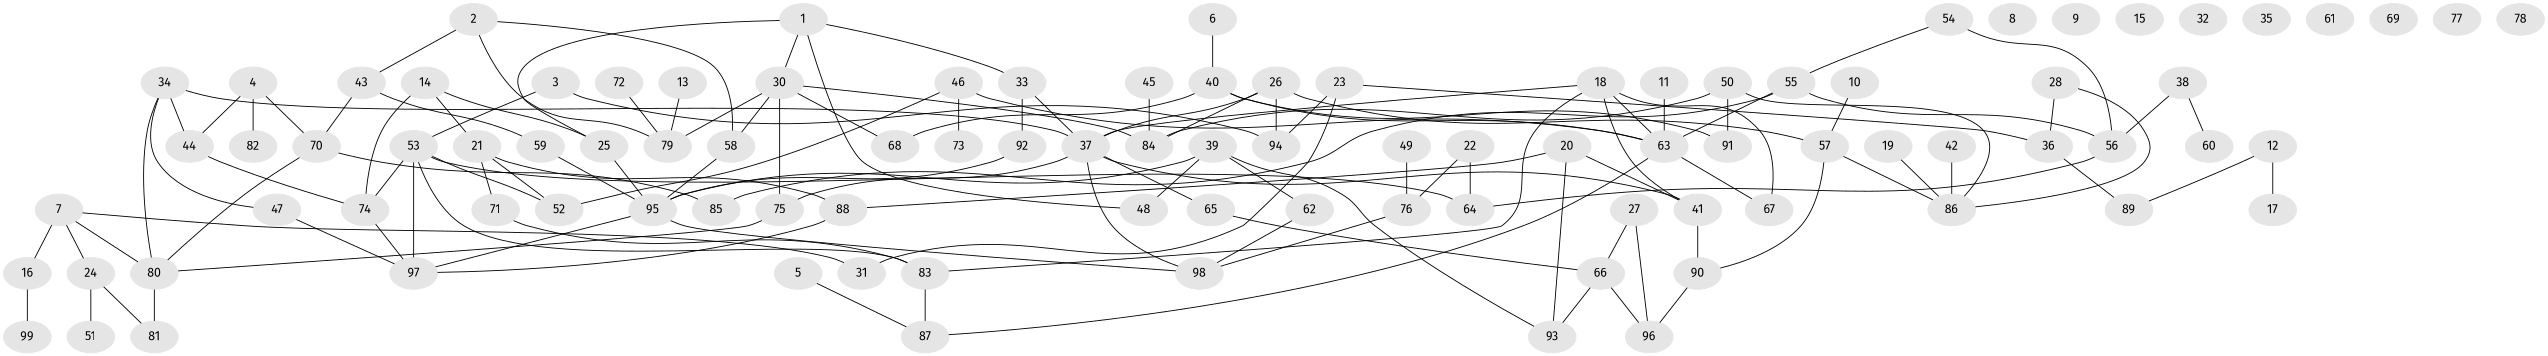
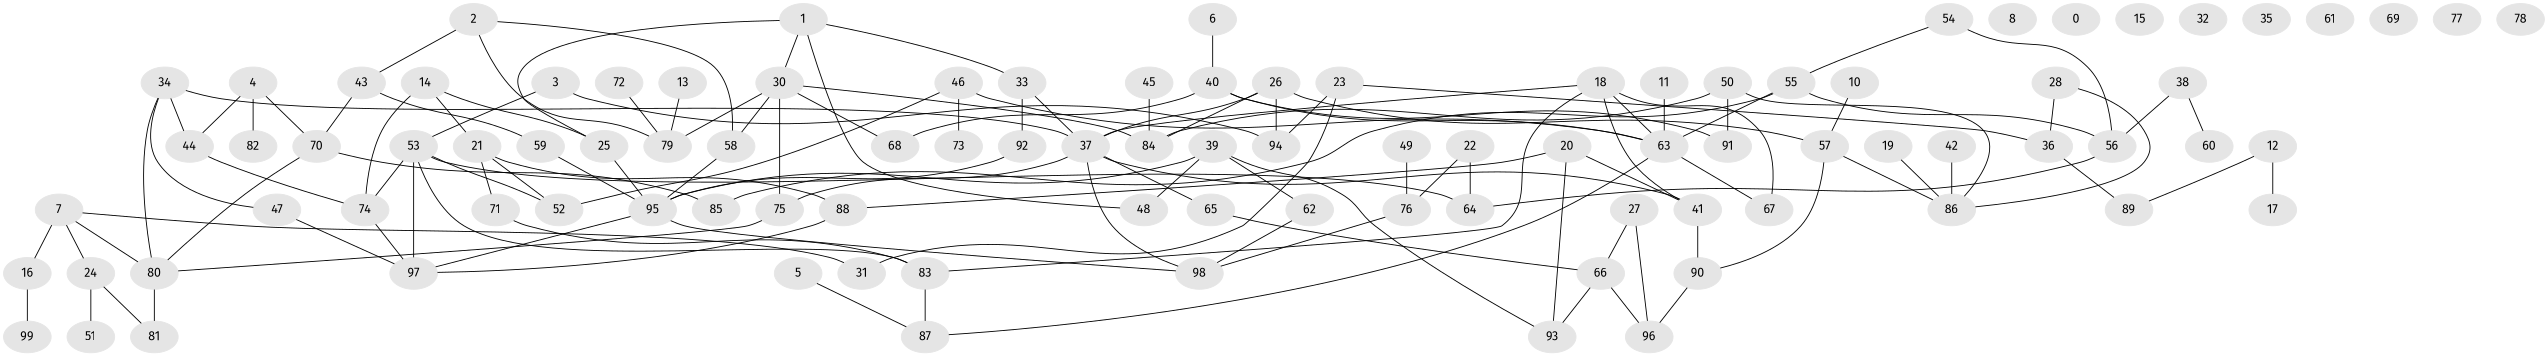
node "9": label "9" -> "0"
